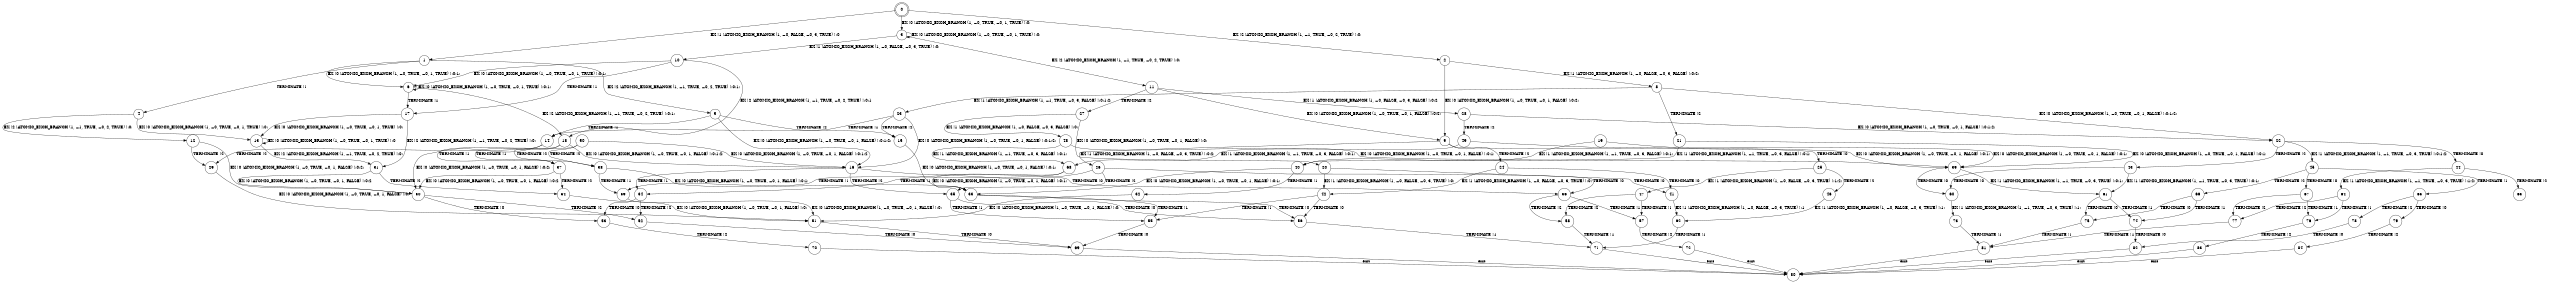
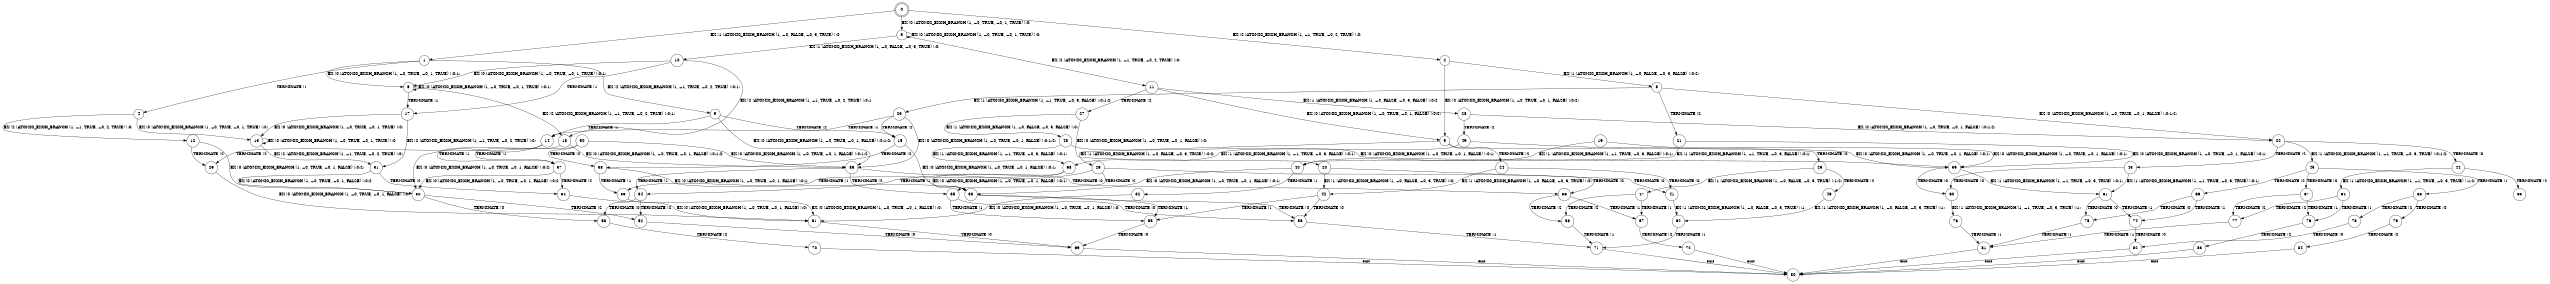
edge "18" -> "38": now "15" -> "38"
node "16": label "16" -> "86"
